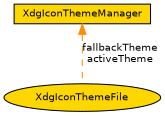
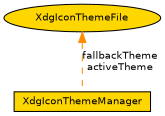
edge "XdgIconThemeFile" -> "XdgIconThemeManager": reversed
